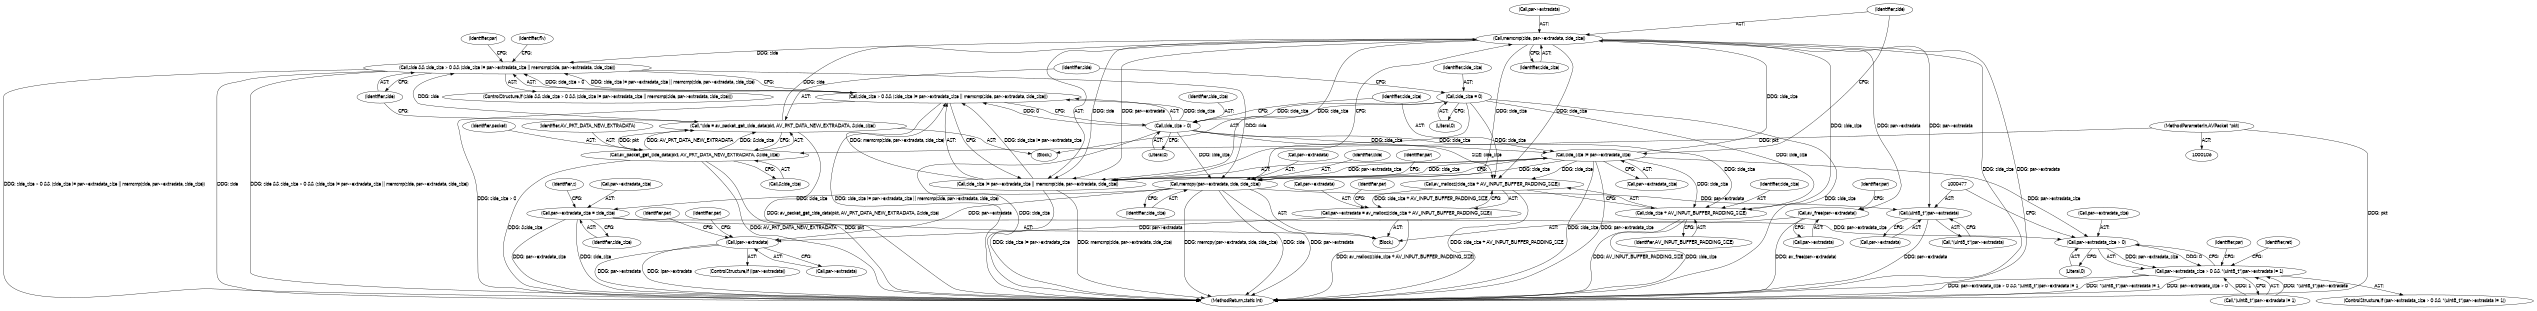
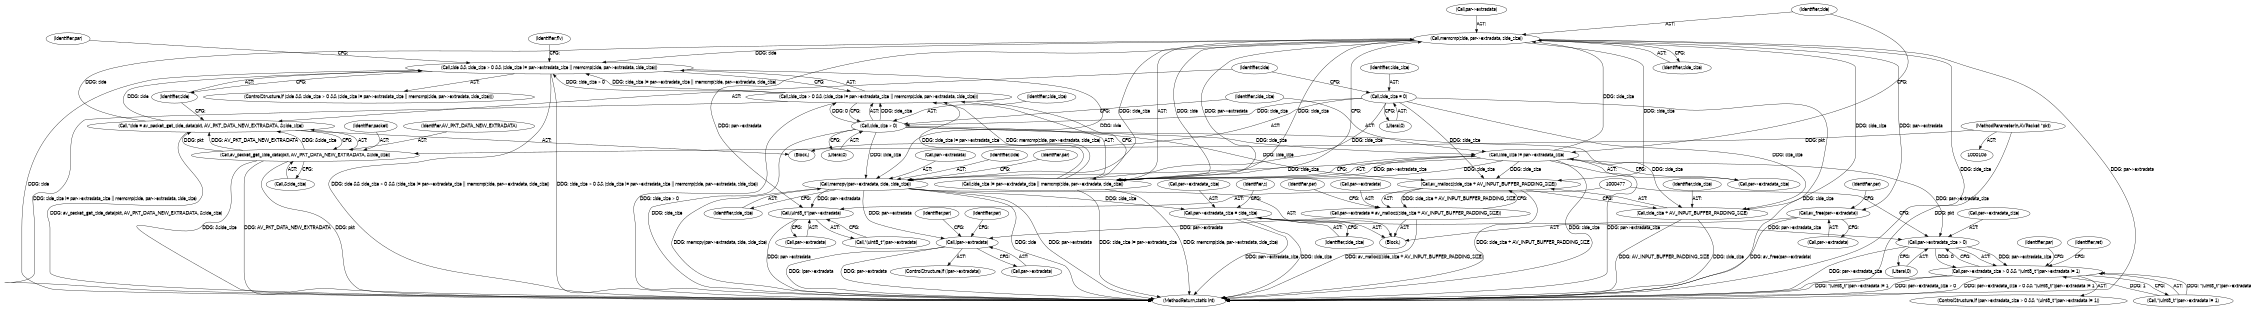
edge "(Call,side_size > 0)" -> "(Call,av_mallocz(side_size + AV_INPUT_BUFFER_PADDING_SIZE))": label "SIZE: side_size" -> "DDG: side_size"
edge "(Call,side_size = 0)" -> "(Call,side_size + AV_INPUT_BUFFER_PADDING_SIZE)": label "DDG: side_size" -> "DDG: size_size"
edge "(Call,side_size != par->extradata_size)" -> "(Call,side_size + AV_INPUT_BUFFER_PADDING_SIZE)": removed, label "DDG: side_size"
node "(Identifier,AV_INPUT_BUFFER_PADDING_SIZE)": removed
edge "(Call,par->extradata_size > 0)" -> "(MethodReturn,static int)": added, label "DDG: par->extradata_size"
